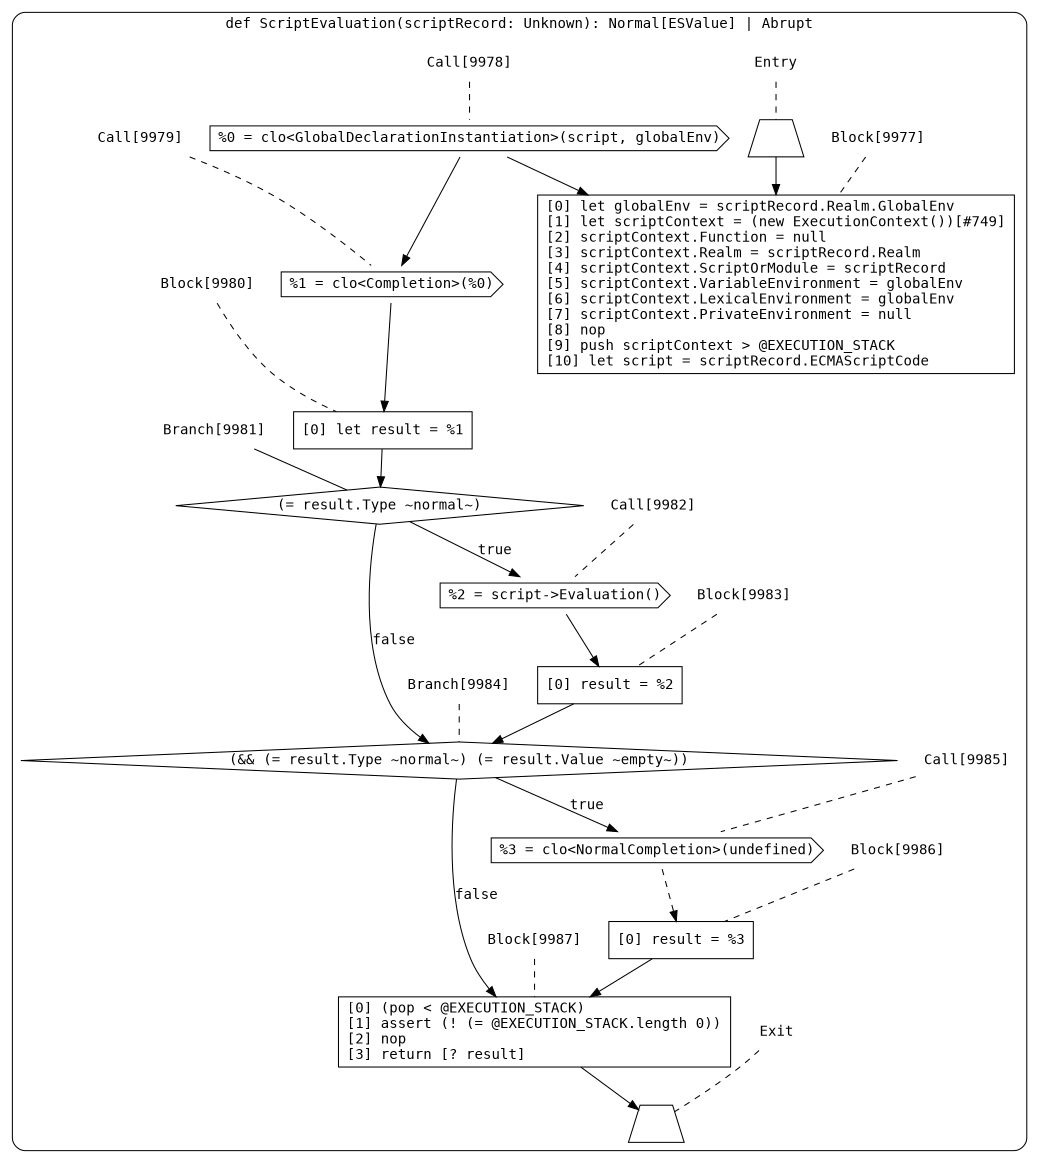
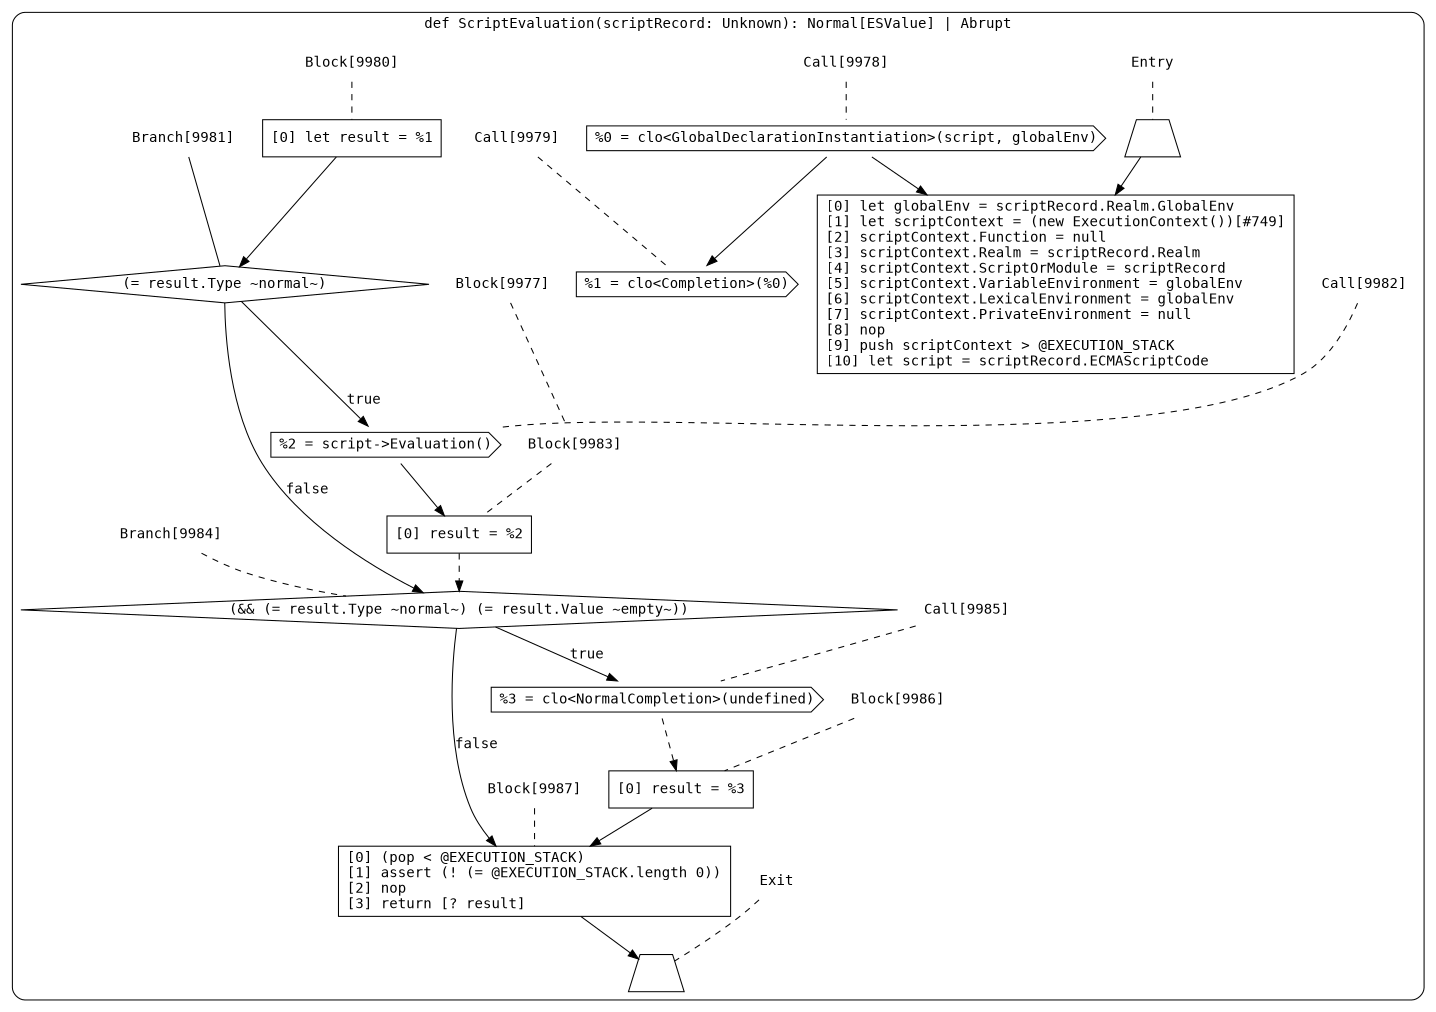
edge "Block[9977]" -- "[0] let globalEnv = scriptRecord.Realm.GlobalEnv": now "Block[9977]" -- "Block[9983]"
edge "%1 = clo<Completion>(%0)" -> "[0] let result = %1": removed
edge "[0] result = %2" -> "(&& (= result.Type ~normal~) (= result.Value ~empty~))": style solid -> dashed
